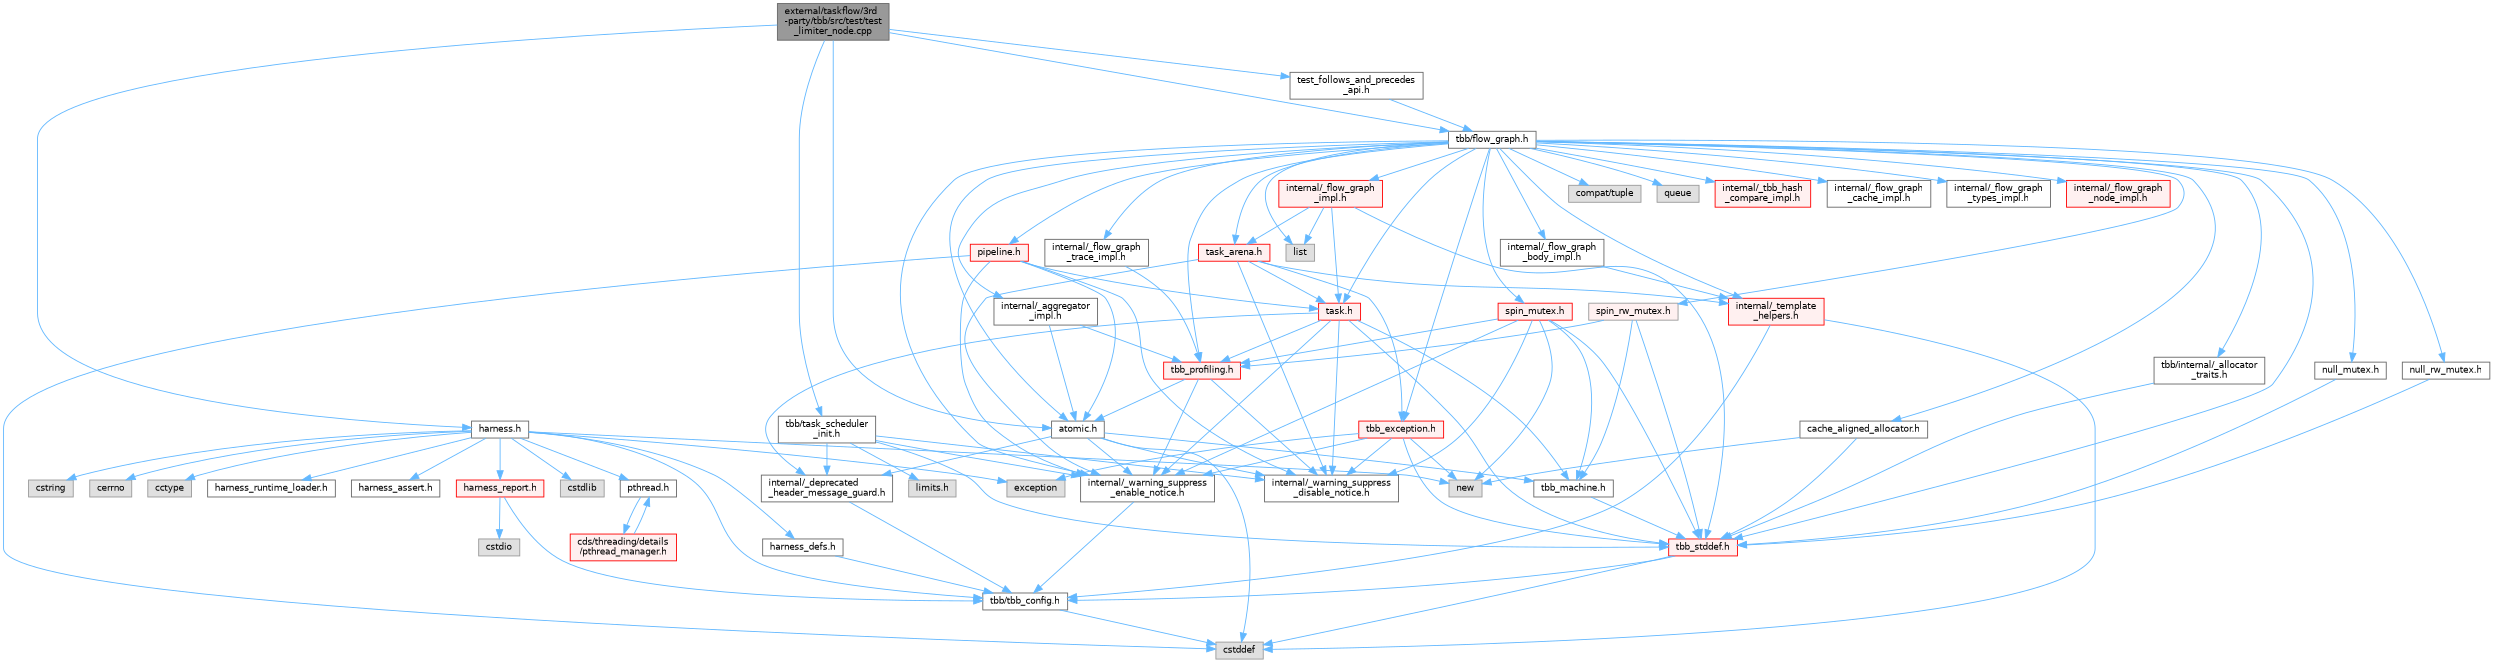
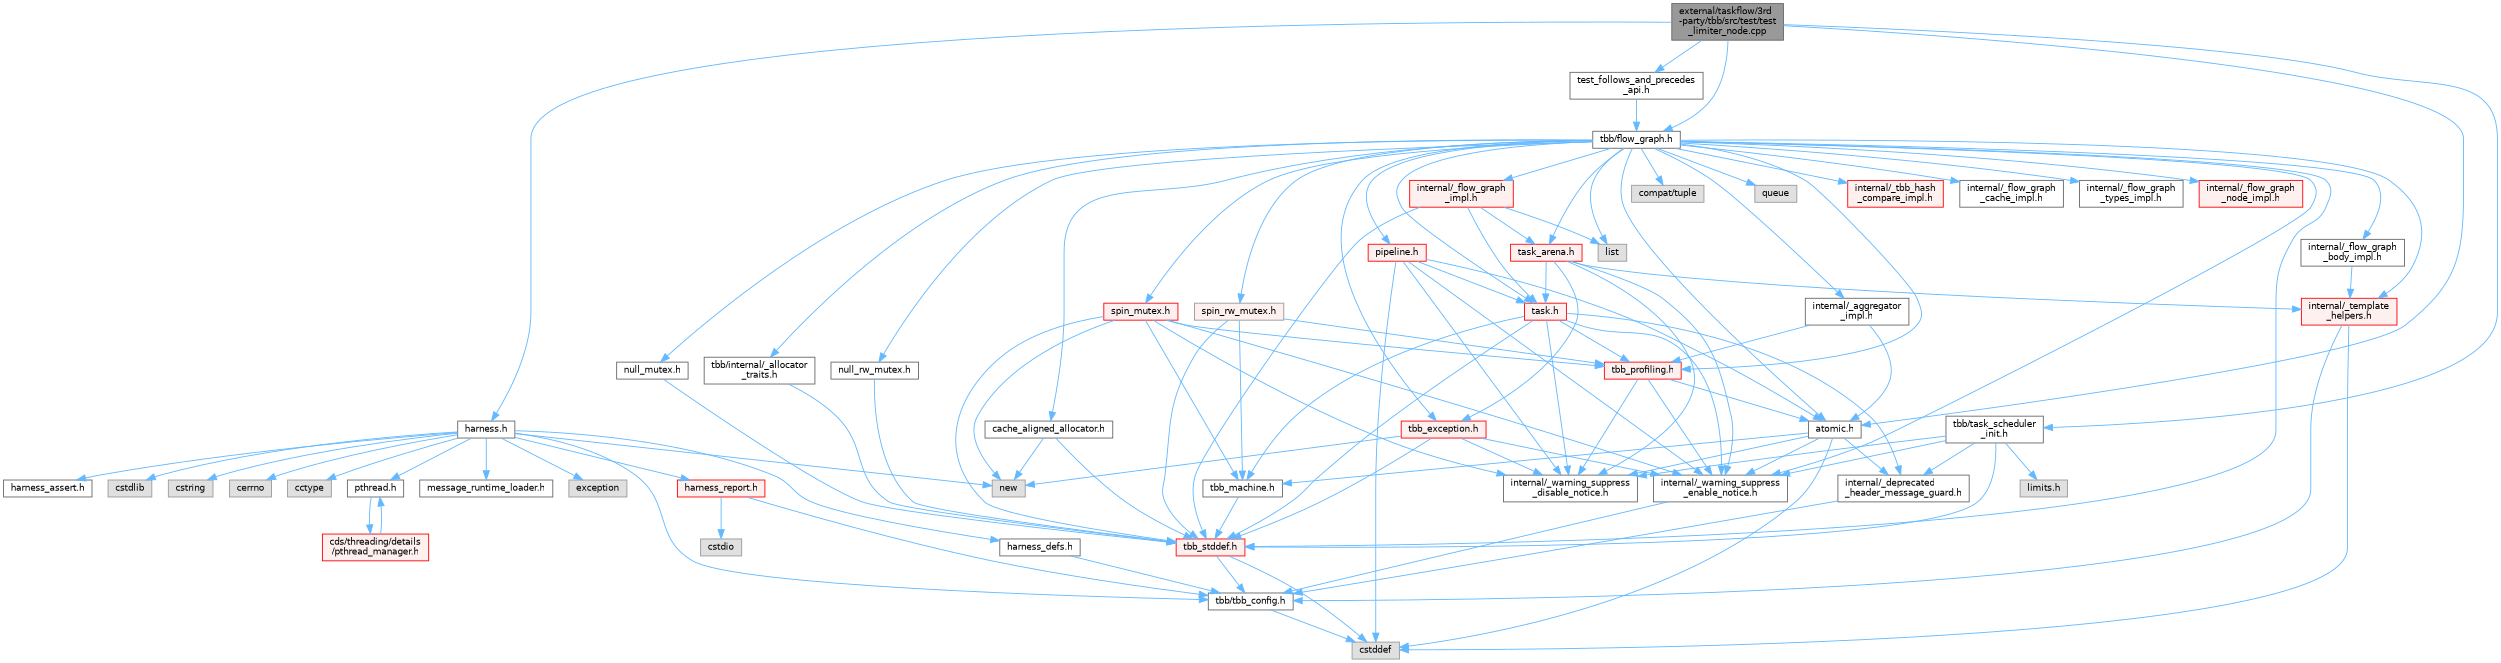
node "internal/_flow_graph _trace_impl.h": removed
edge "tbb_exception.h" -> "exception": removed
node "harness_runtime_loader.h": label "harness_runtime_loader.h" -> "message_runtime_loader.h"
